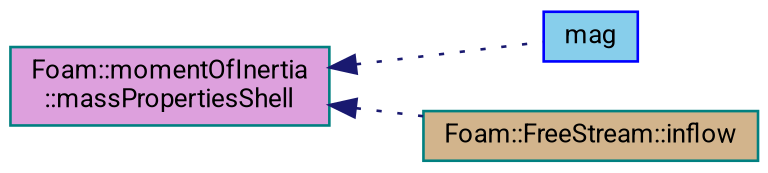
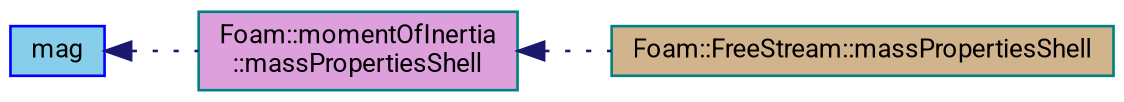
edge "mag" -> "Foam::momentOfInertia ::massPropertiesShell": reversed
node "Foam::FreeStream::inflow": label "Foam::FreeStream::inflow" -> "Foam::FreeStream::massPropertiesShell"
